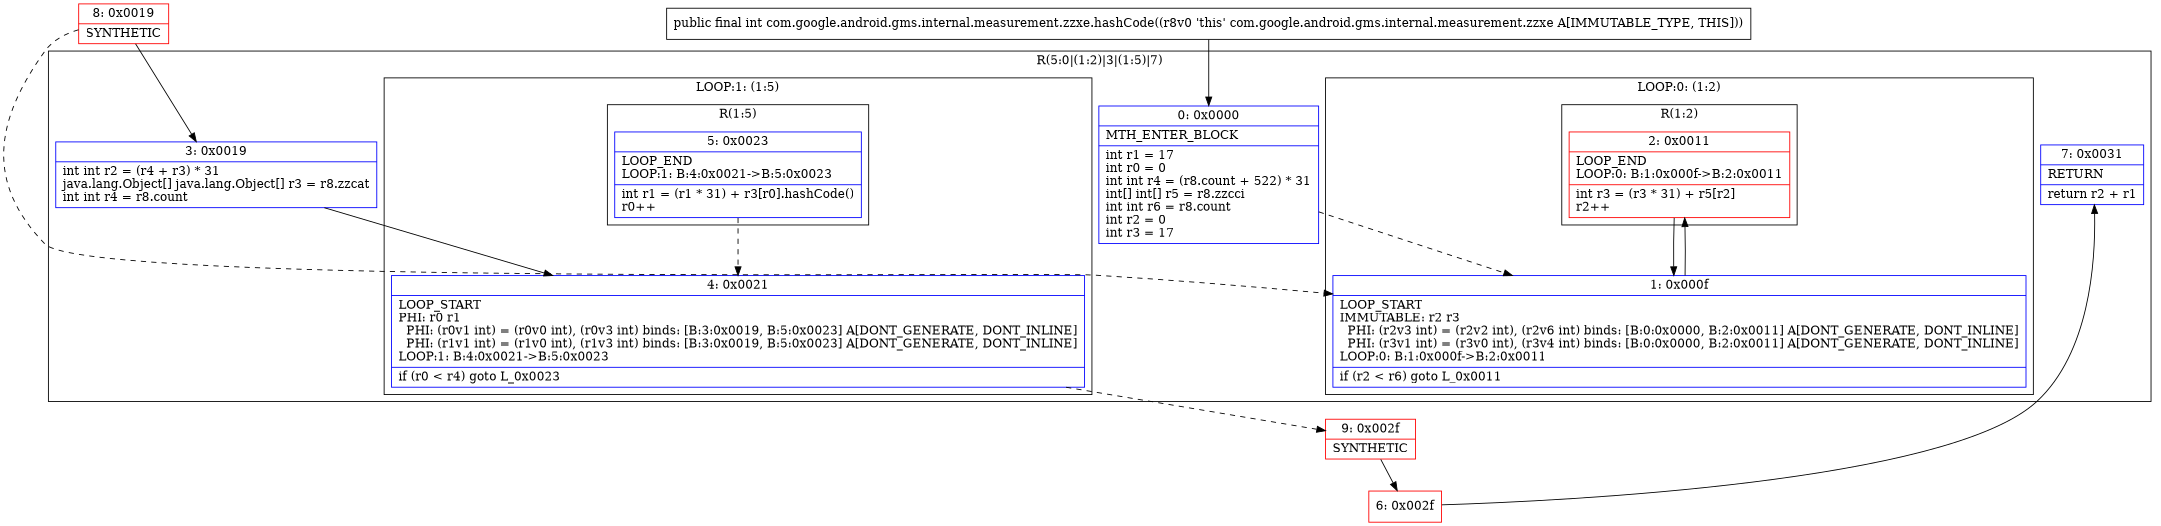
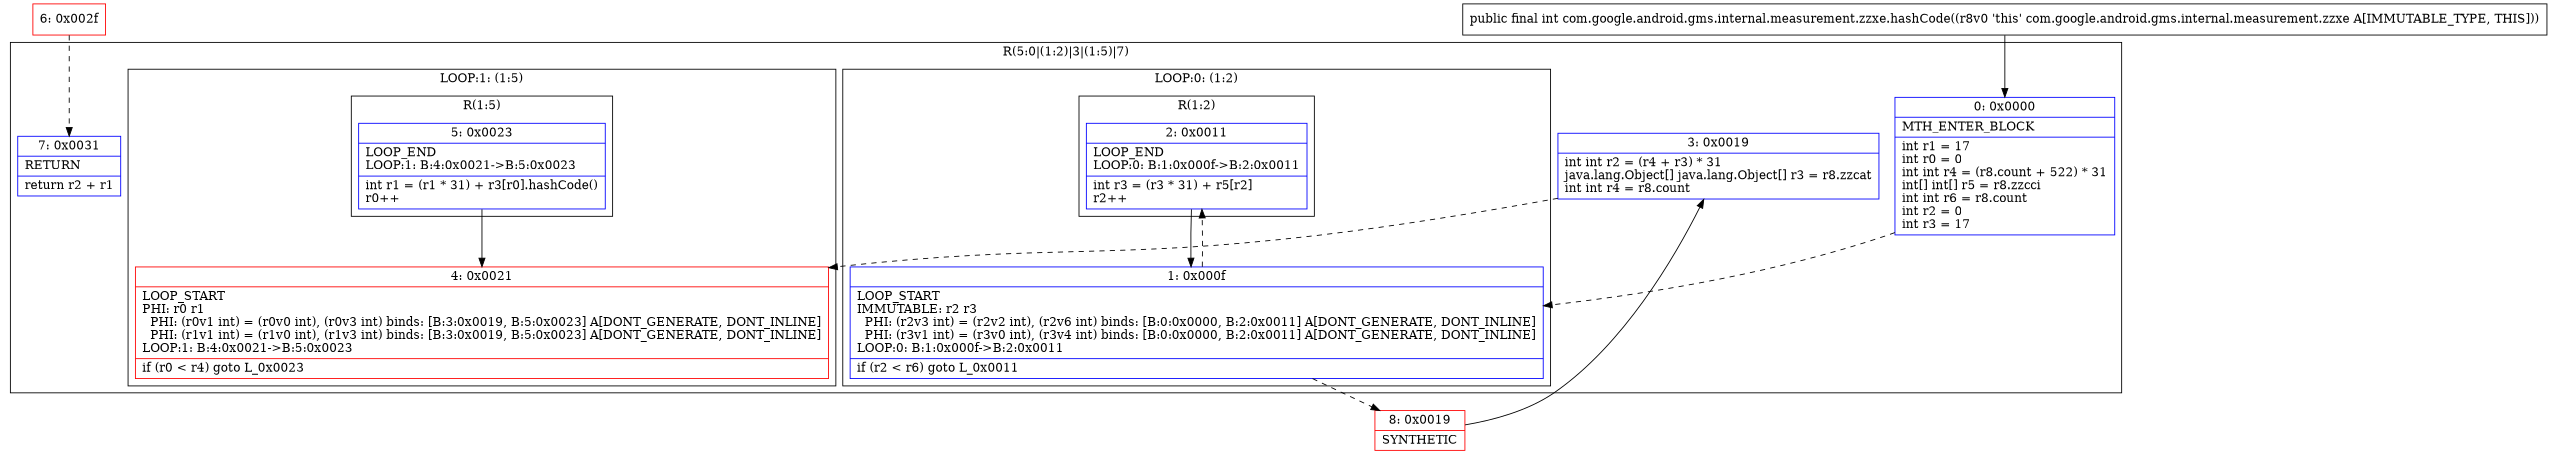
node "2: 0x0011": color red -> blue
edge "3: 0x0019" -> "4: 0x0021": style solid -> dashed
edge "5: 0x0023" -> "4: 0x0021": style dashed -> solid
edge "1: 0x000f" -> "2: 0x0011": style solid -> dashed
edge "8: 0x0019" -> "1: 0x000f": reversed
node "4: 0x0021": color blue -> red
node "9: 0x002f": removed
edge "6: 0x002f" -> "7: 0x0031": style solid -> dashed
